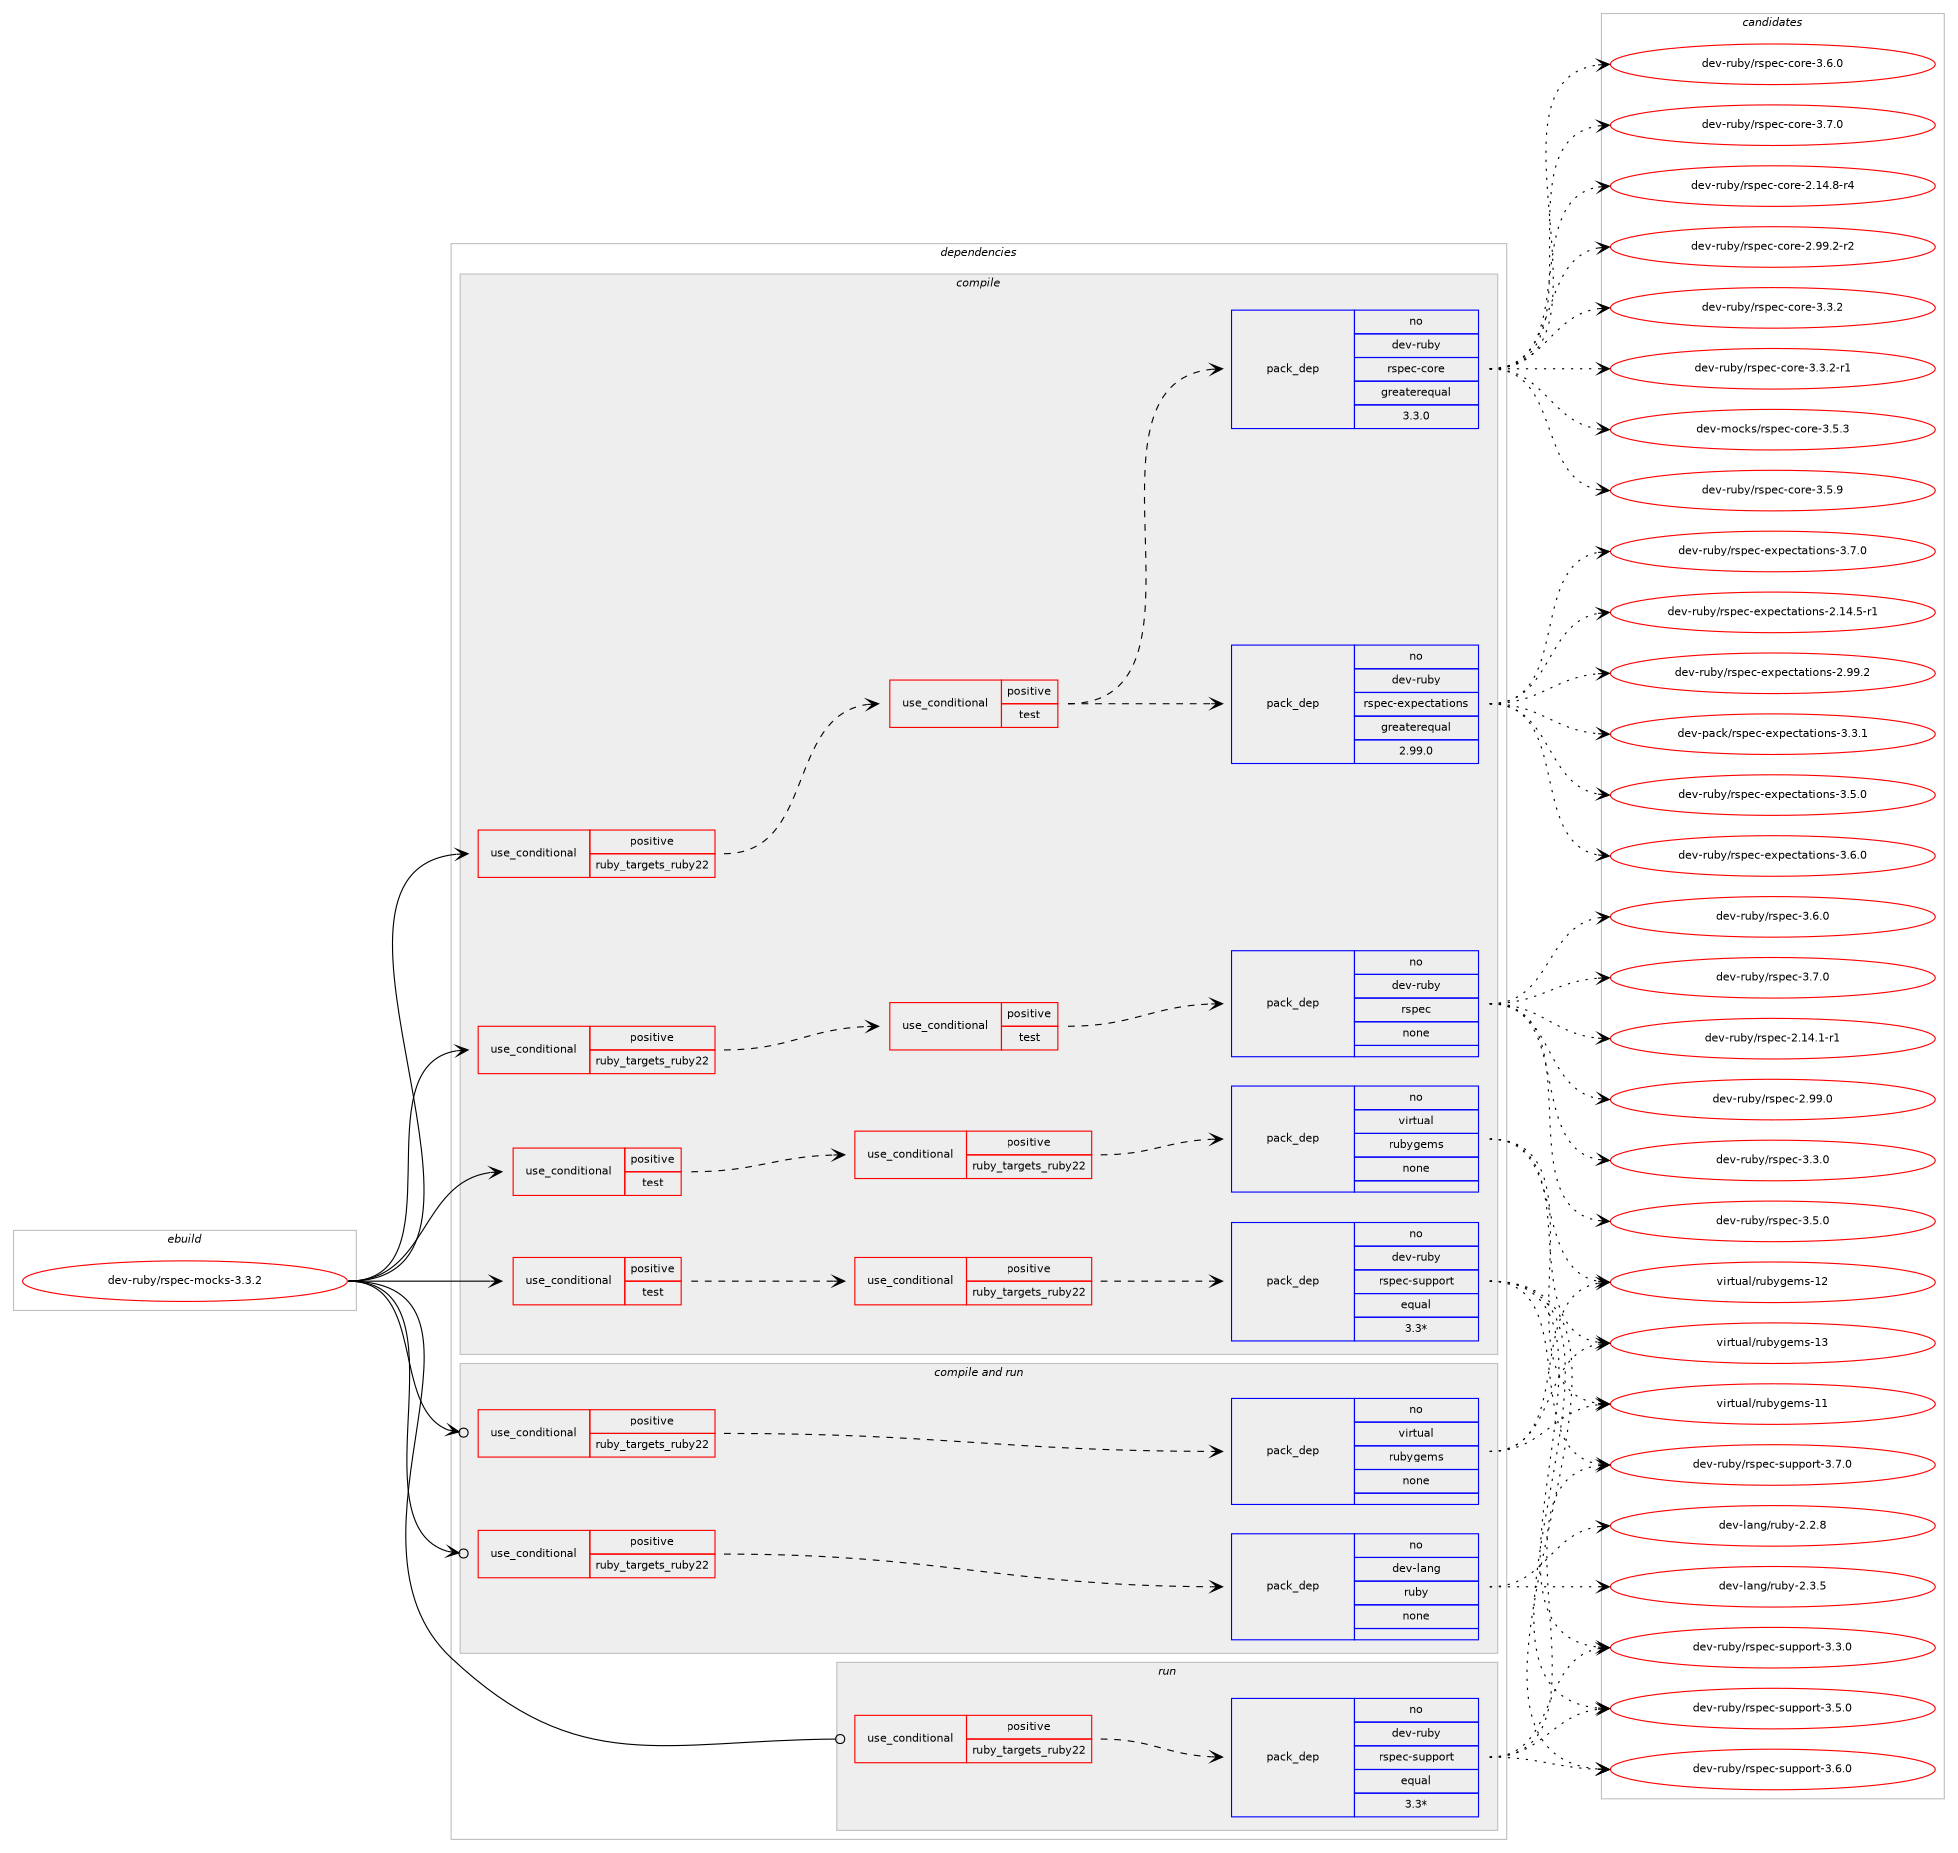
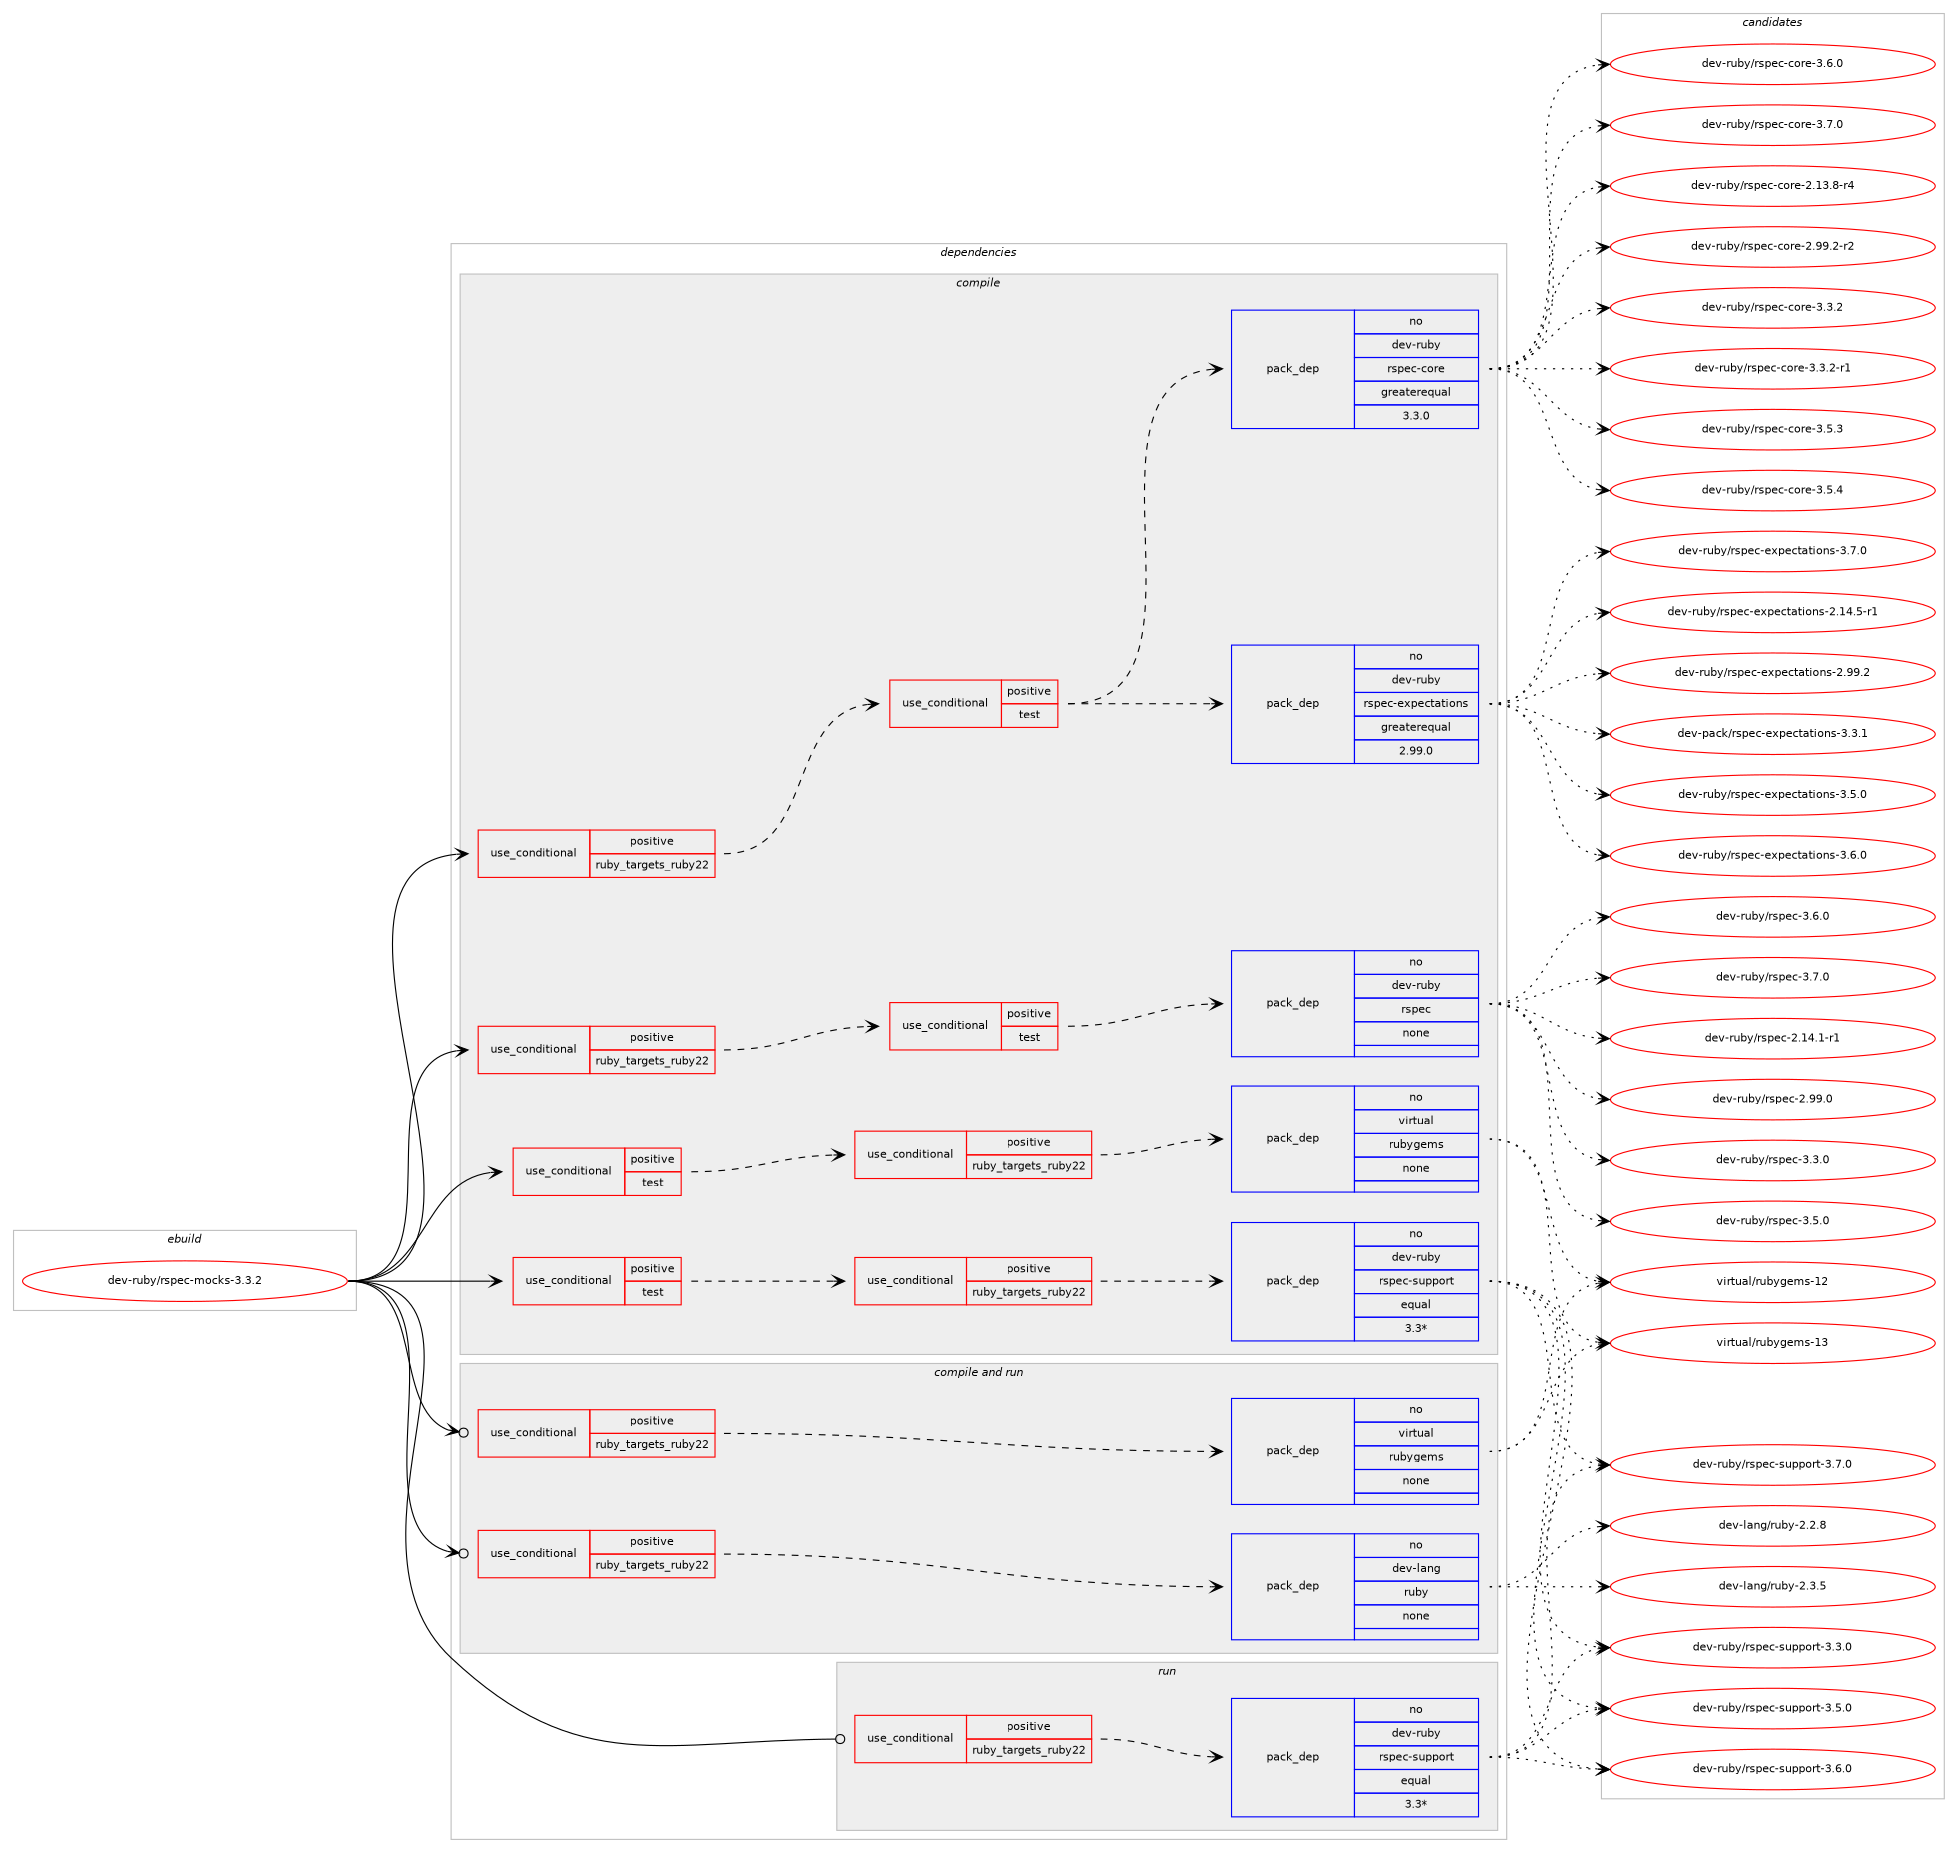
node "dev-ruby/rspec-core-2.14.8-r4": label "dev-ruby/rspec-core-2.14.8-r4" -> "dev-ruby/rspec-core-2.13.8-r4"
node "dev-mocks/rspec-core-3.5.3": label "dev-mocks/rspec-core-3.5.3" -> "dev-ruby/rspec-core-3.5.3"
node "dev-ruby/rspec-core-3.5.9": label "dev-ruby/rspec-core-3.5.9" -> "dev-ruby/rspec-core-3.5.4"
node "virtual/rubygems-11": removed
